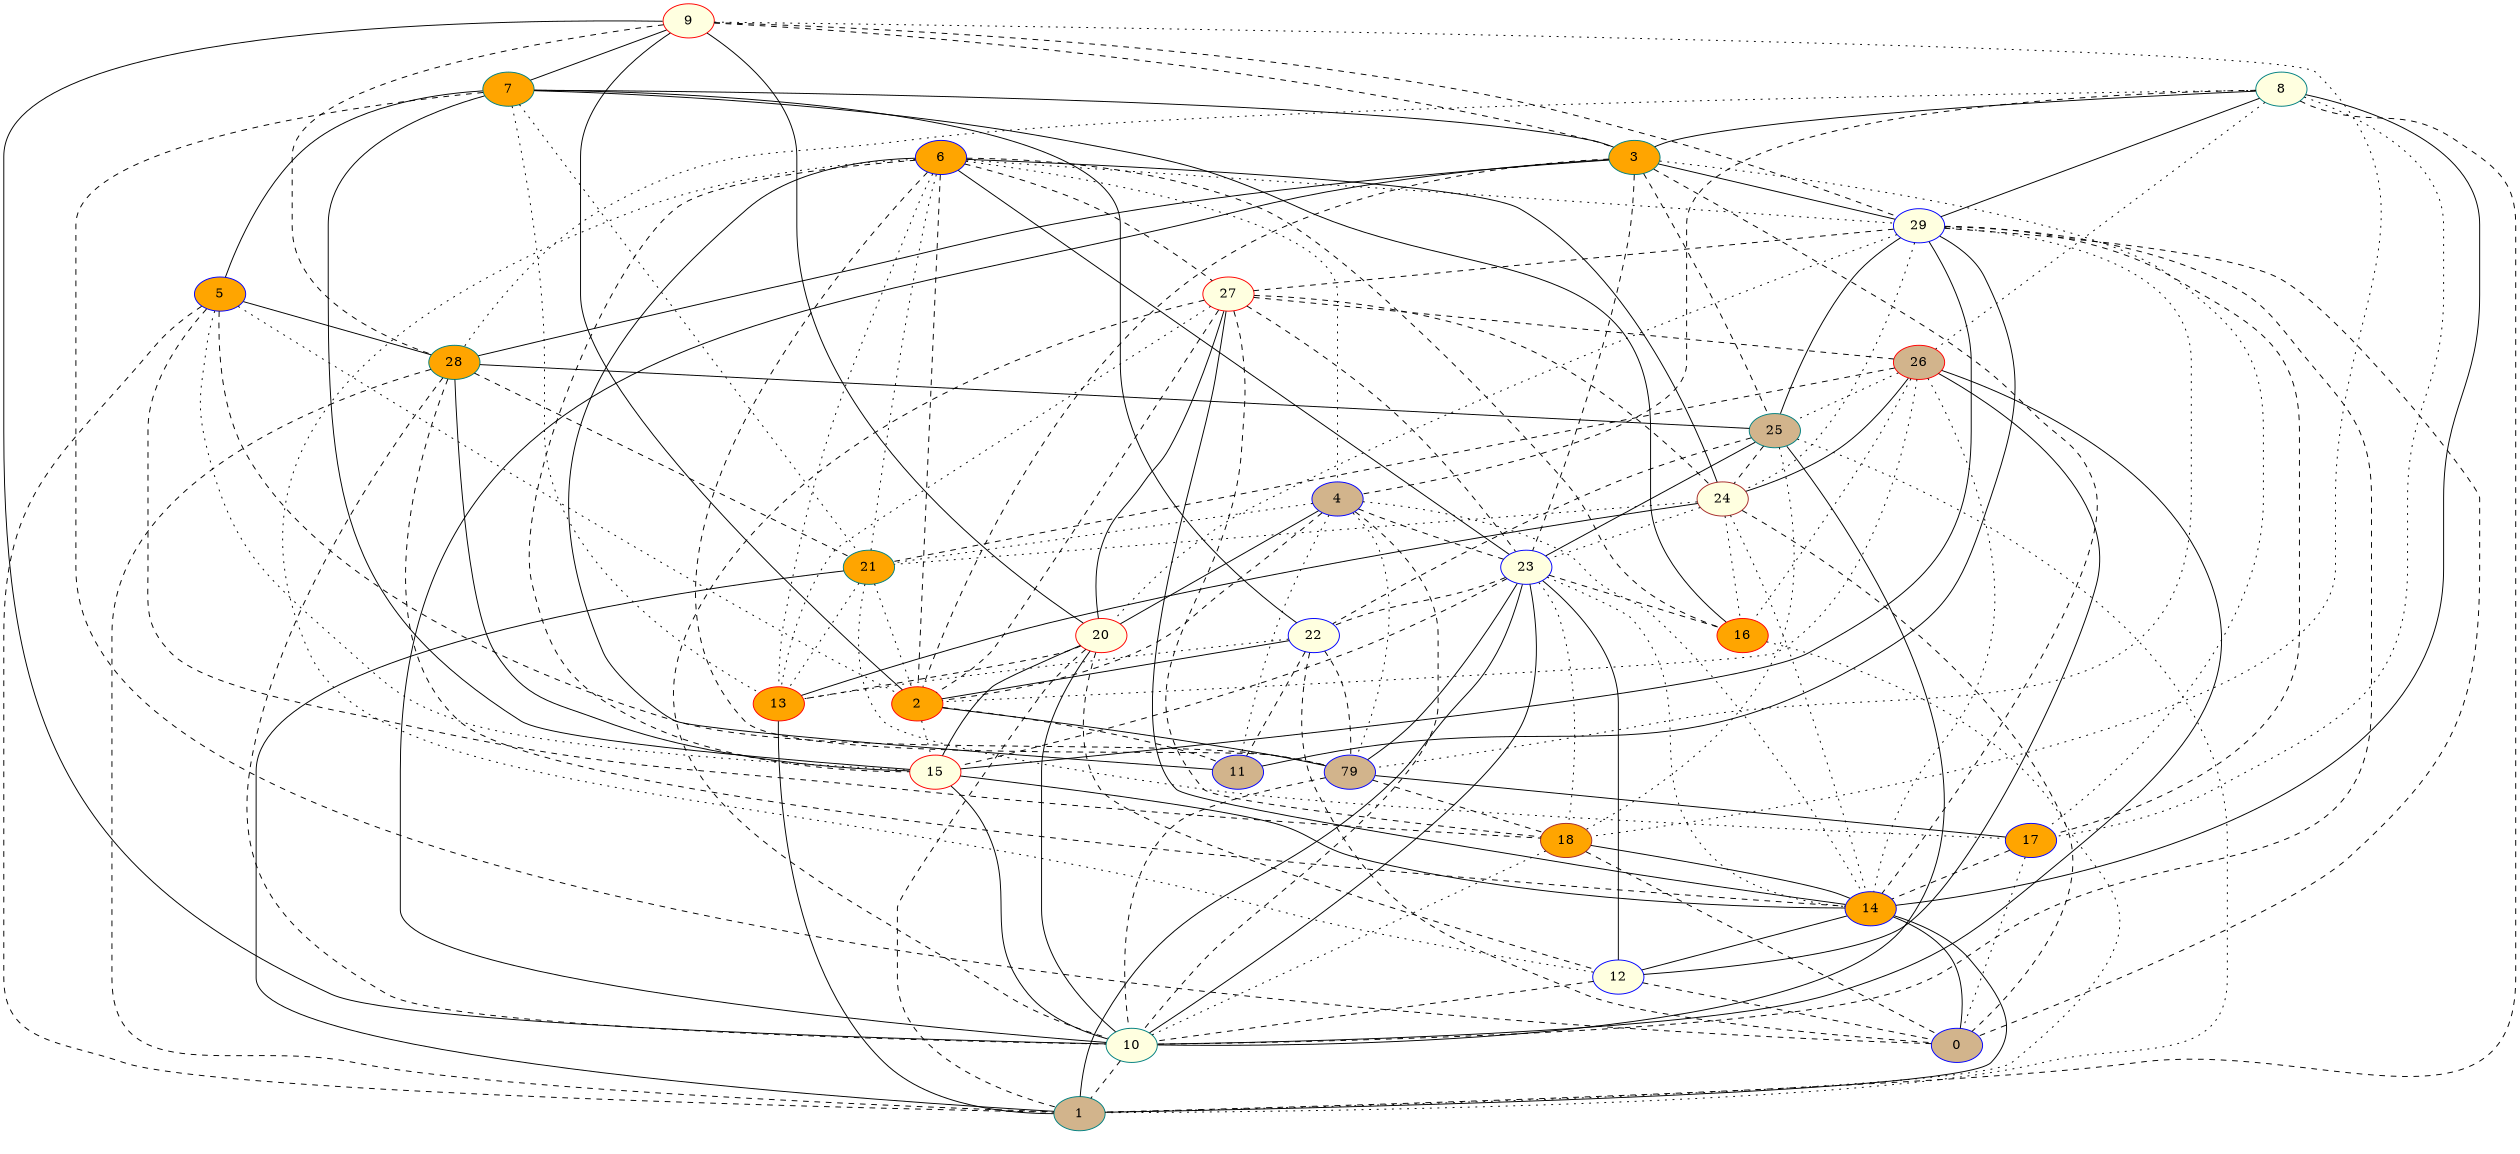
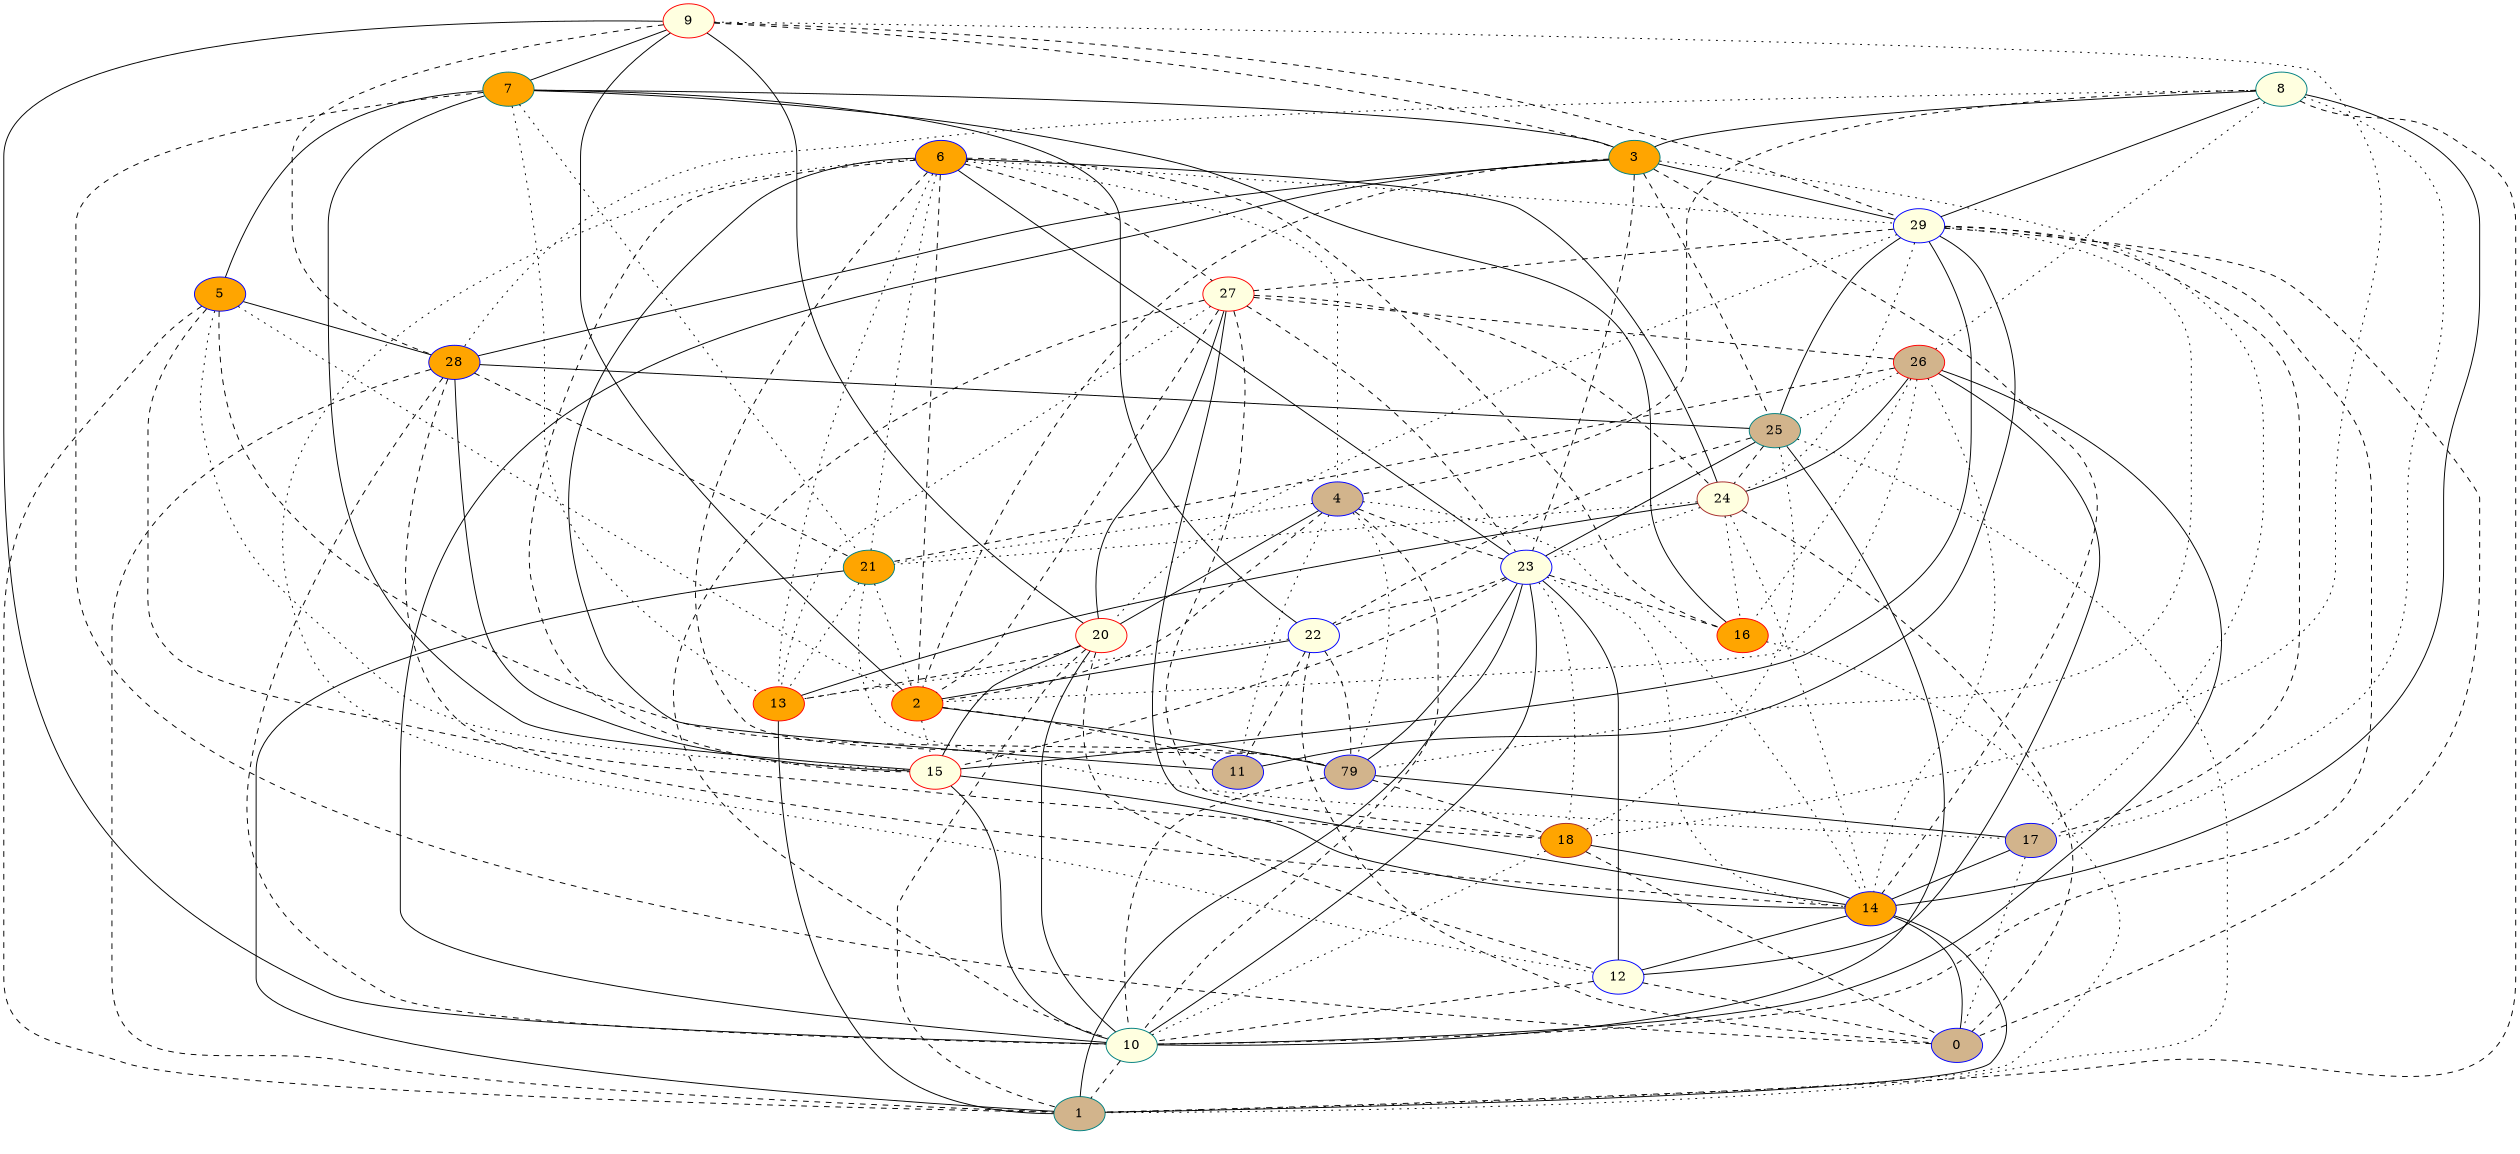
node "28": color teal -> blue
node "17": fillcolor orange -> tan
edge "17" -- "14": style dashed -> solid
